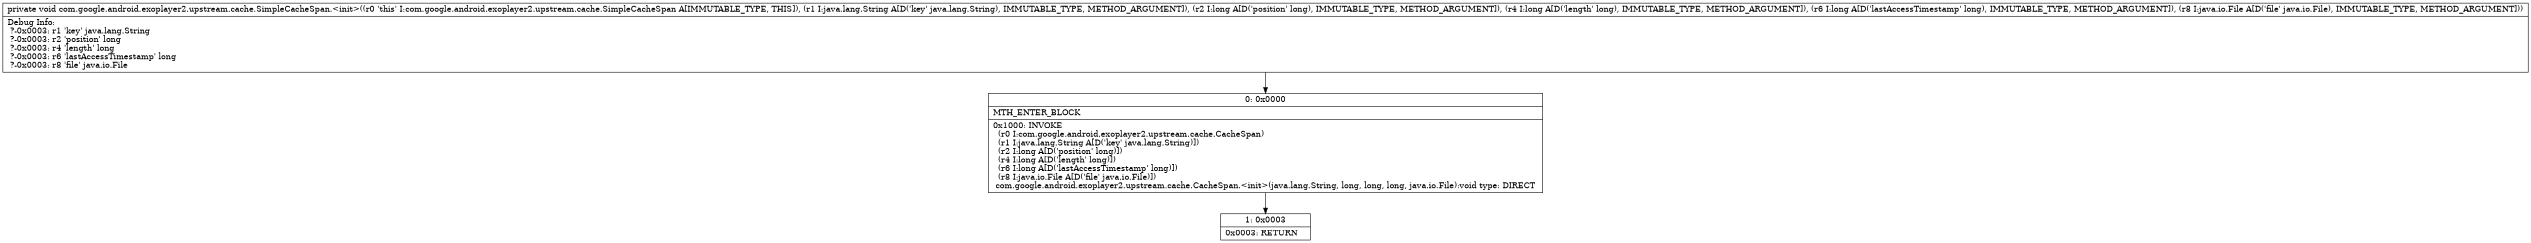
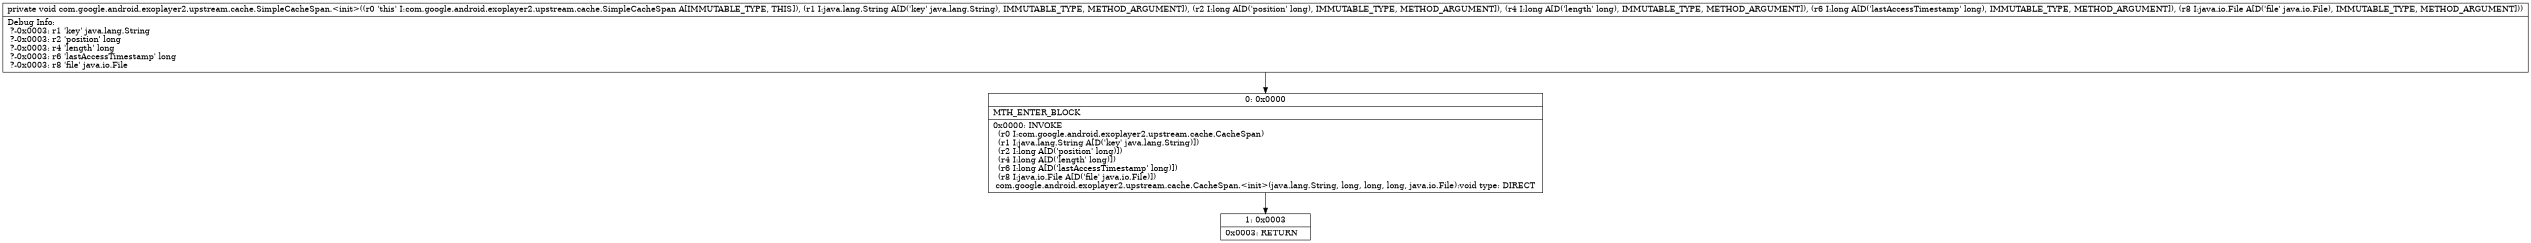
node "0: 0x0000": text "0x1000: INVOKE" -> "0x0000: INVOKE"
